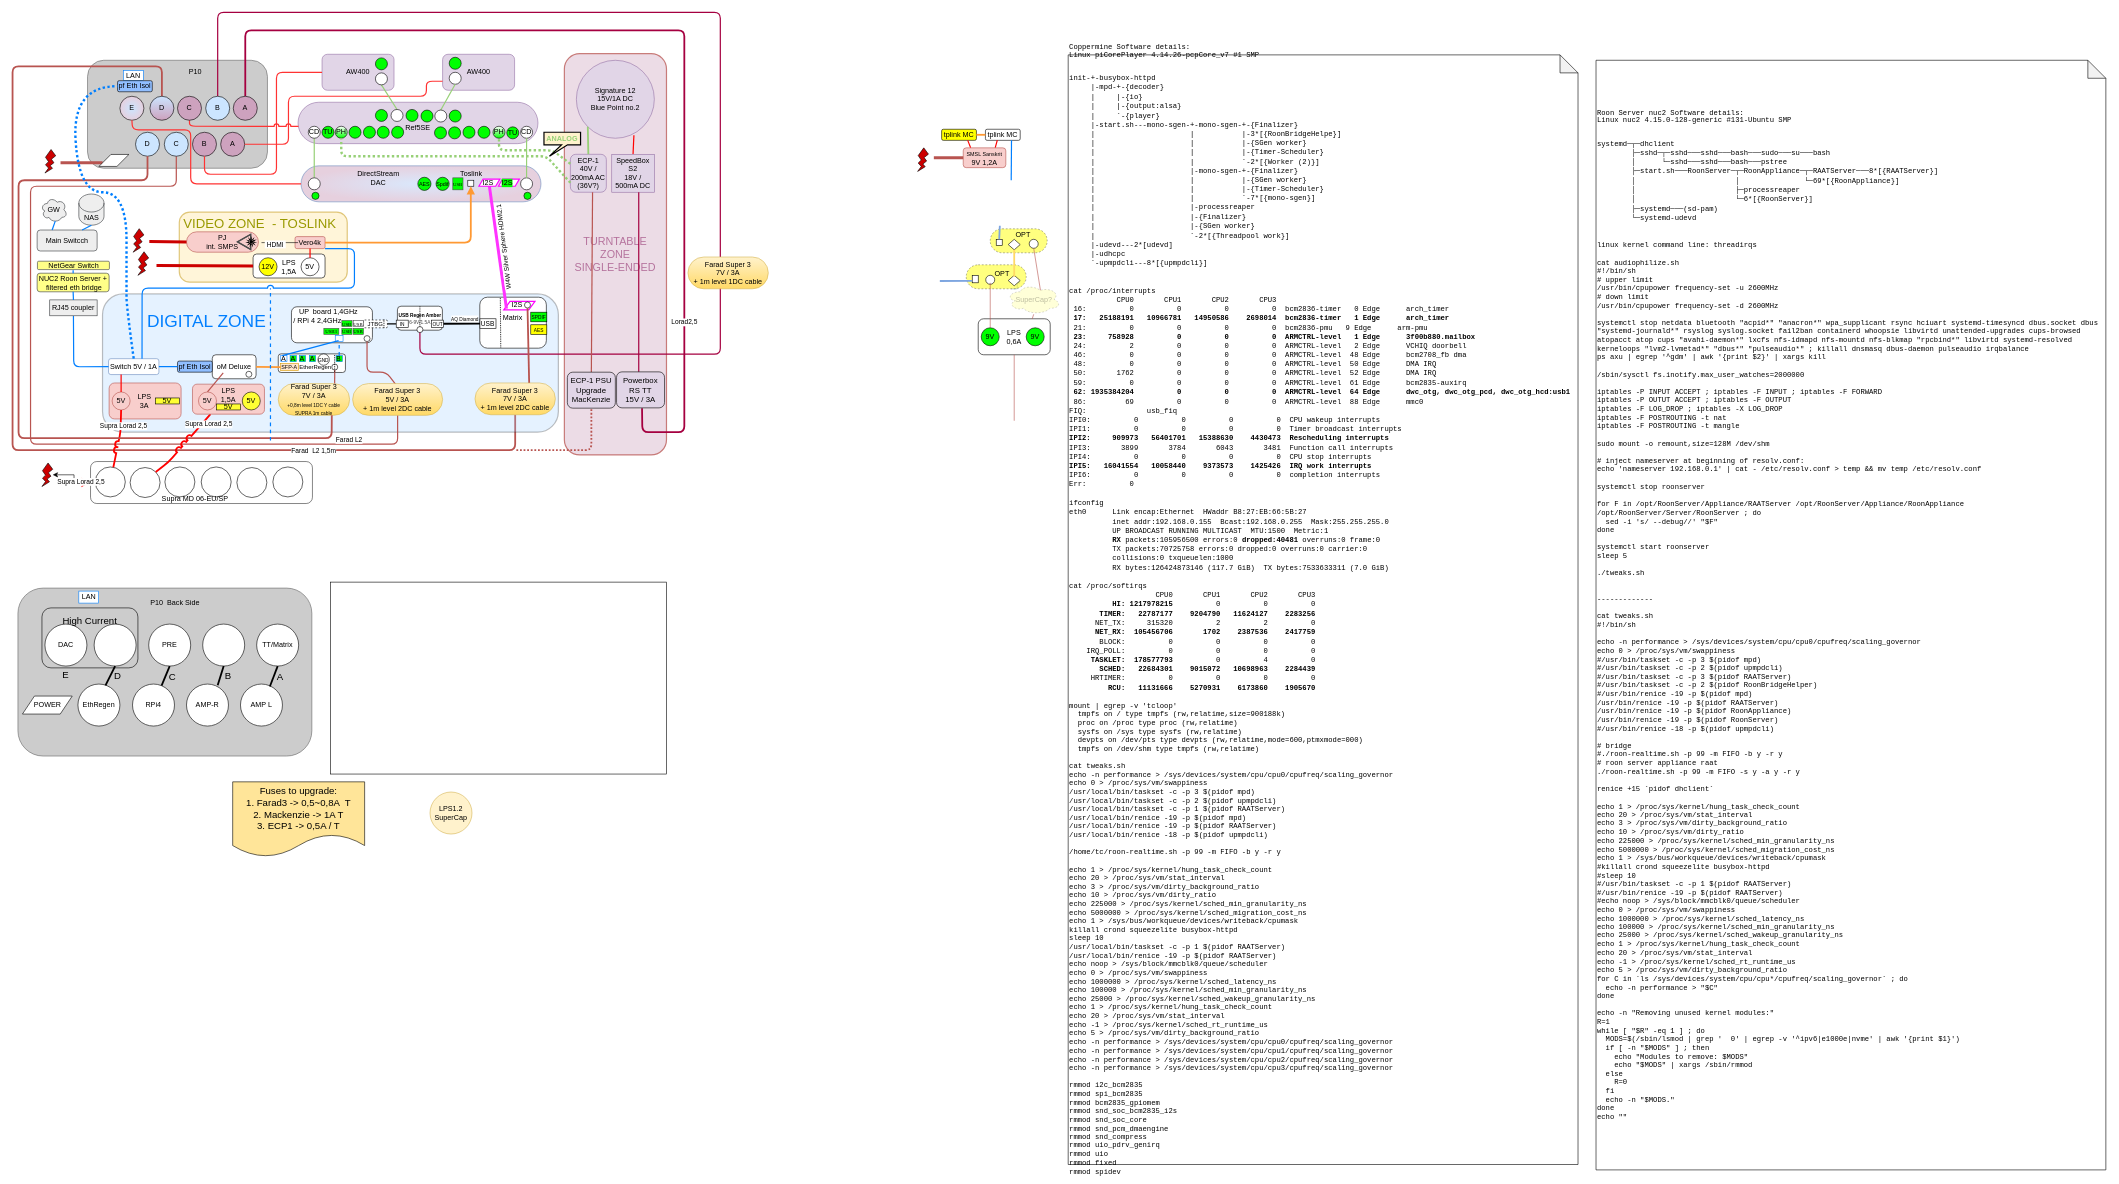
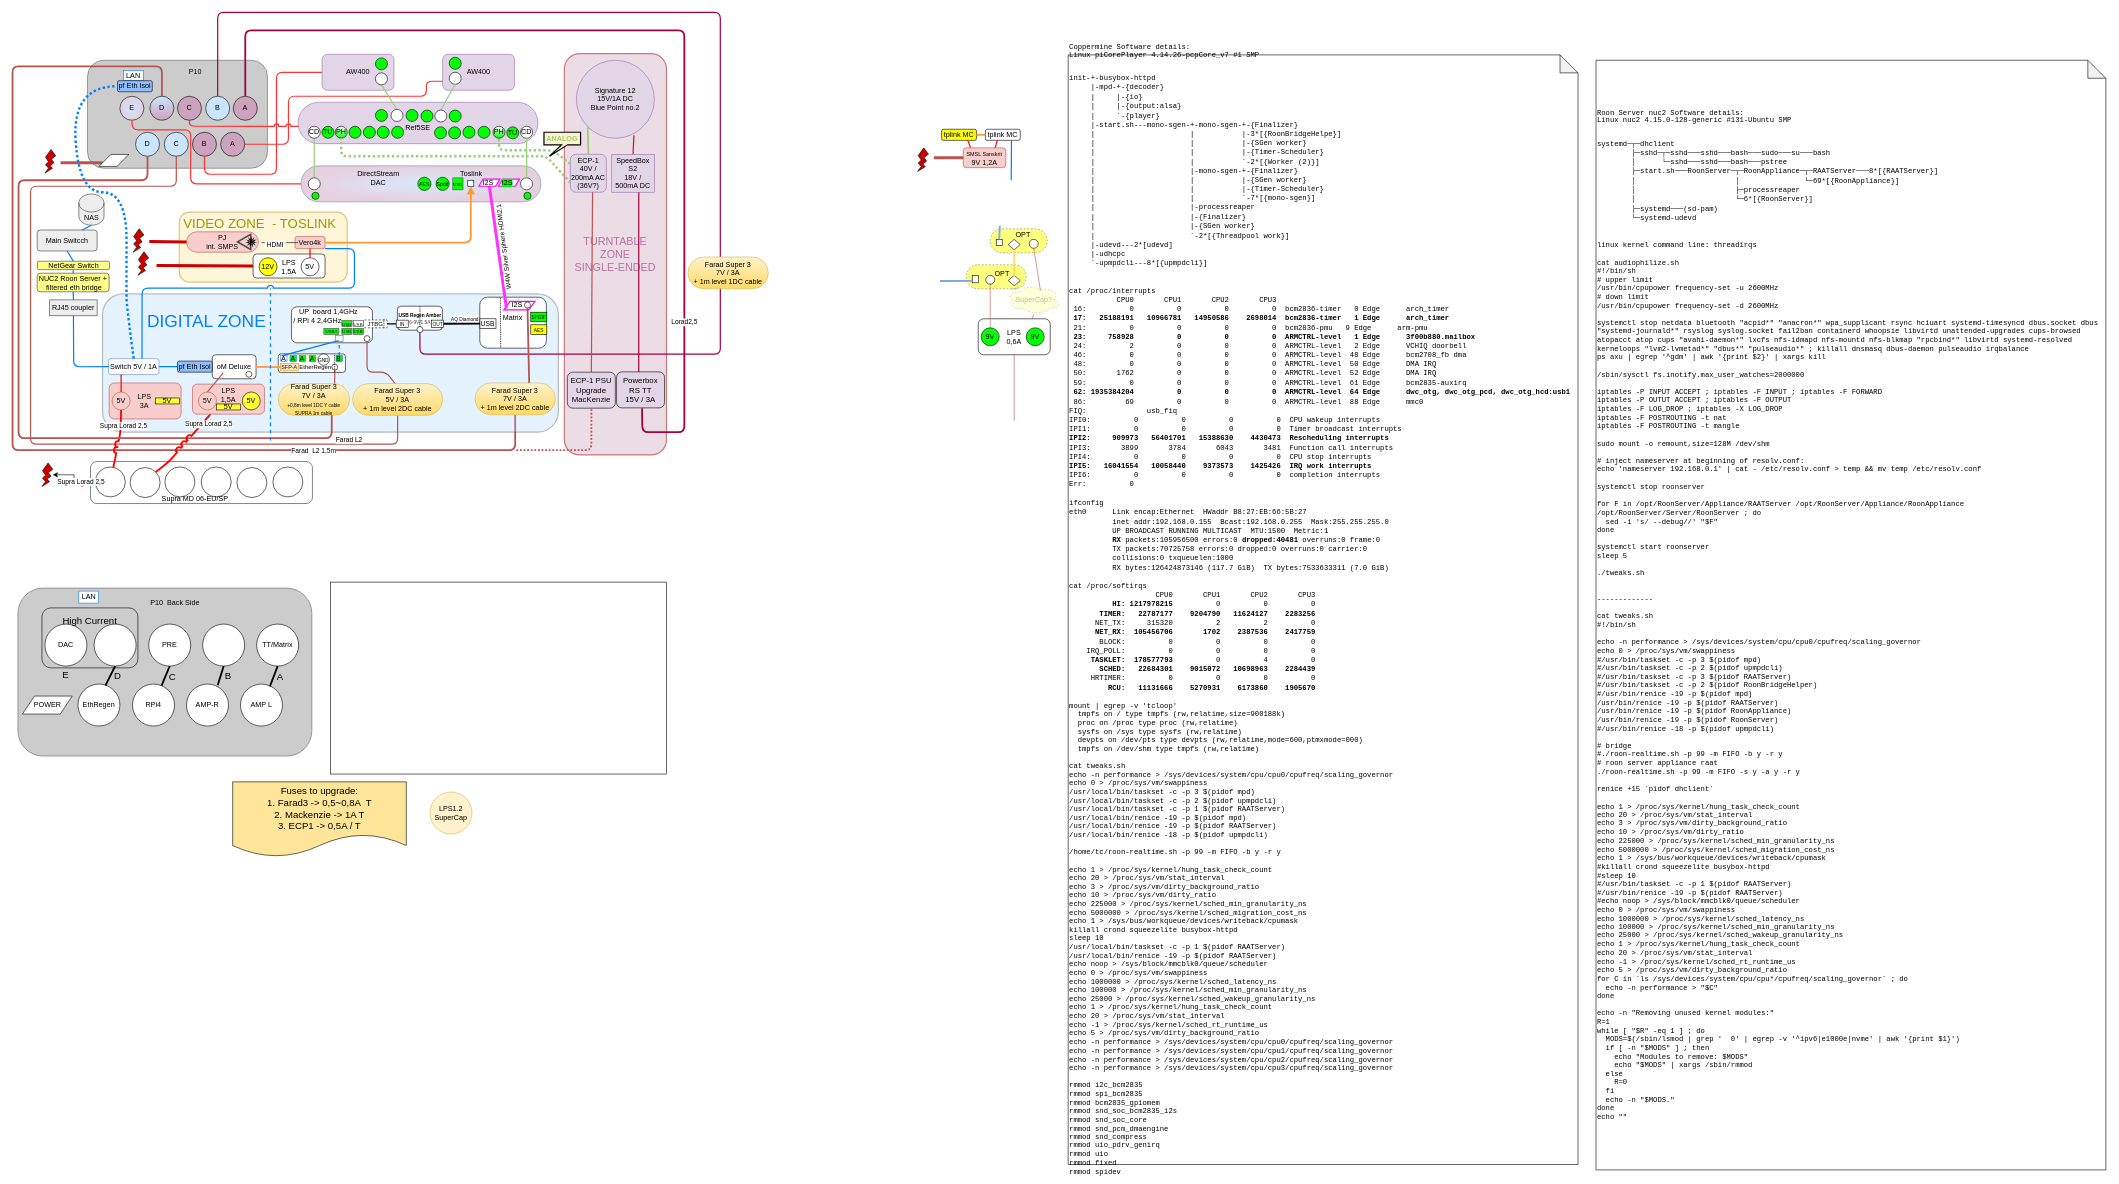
node "GW": removed
edge "GW" -- "Main Switcch": removed
edge "Main Switcch" -- "NetGear Switch": added
node "Fuses to upgrade: 1. Farad3 -> 0,5~0,8A T 2. Mackenzie -> 1A T 3. ECP1 -> 0,5A / T": size 132x75 -> 174x75
